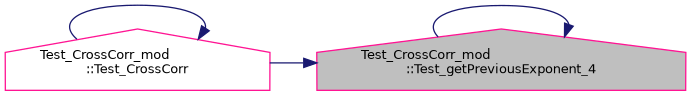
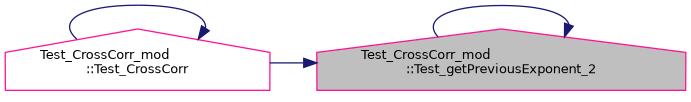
node "Test_CrossCorr_mod ::Test_getPreviousExponent_4": label "Test_CrossCorr_mod ::Test_getPreviousExponent_4" -> "Test_CrossCorr_mod ::Test_getPreviousExponent_2"
